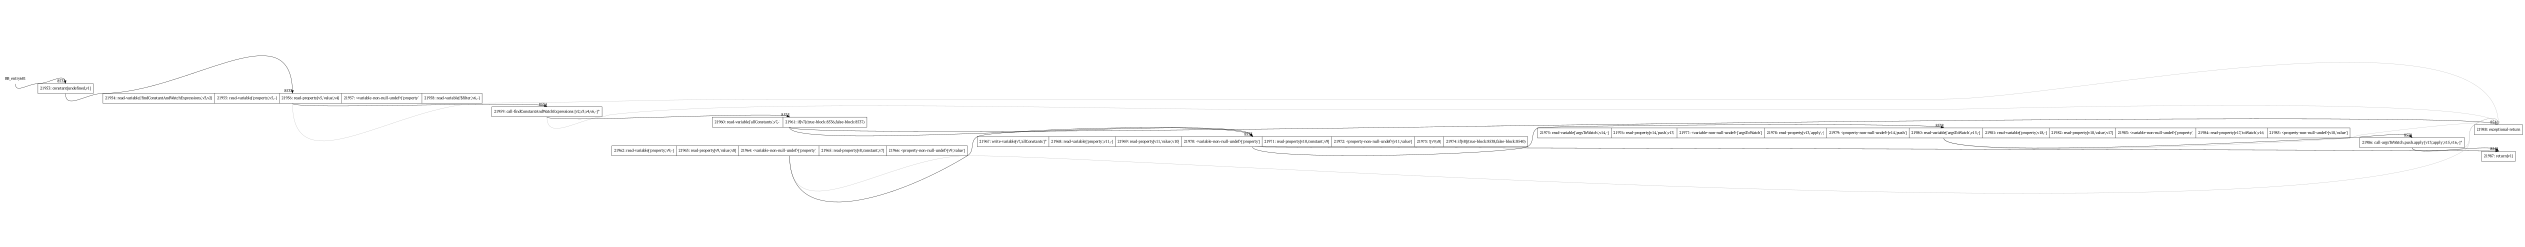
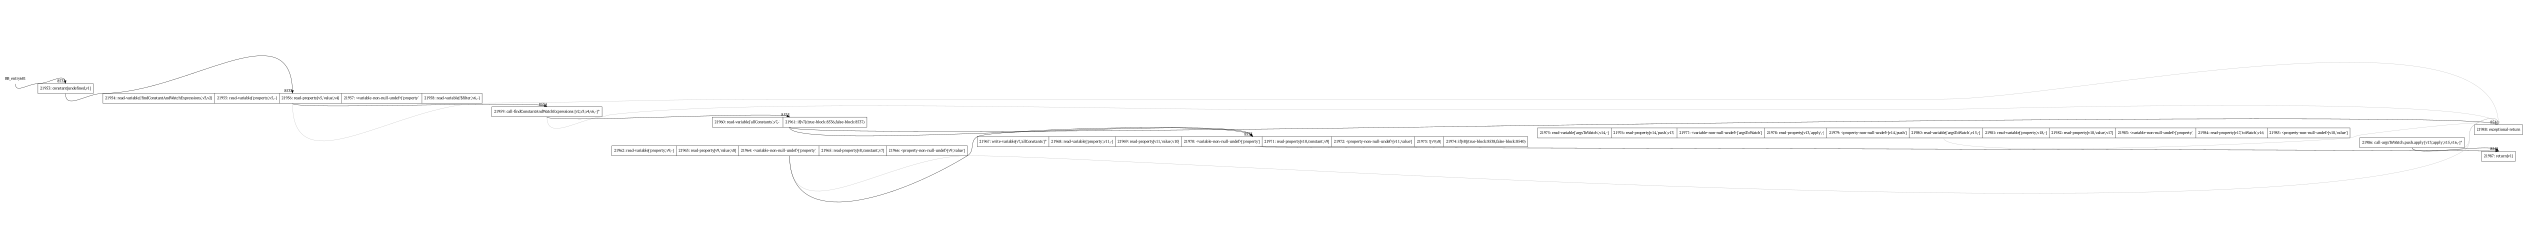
edge "21967: write-variable[v7,'allConstants']*" -> "21975: read-variable['argsToWatch',v14,-]": removed
edge "21975: read-variable['argsToWatch',v14,-]" -> "21986: call-argsToWatch.push.apply [v13,'apply',v15,v16,-]*": removed
